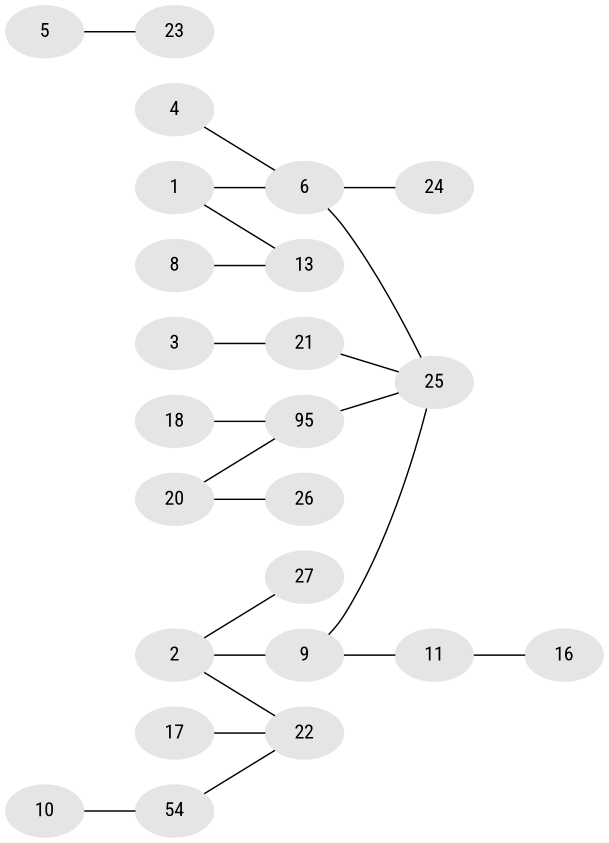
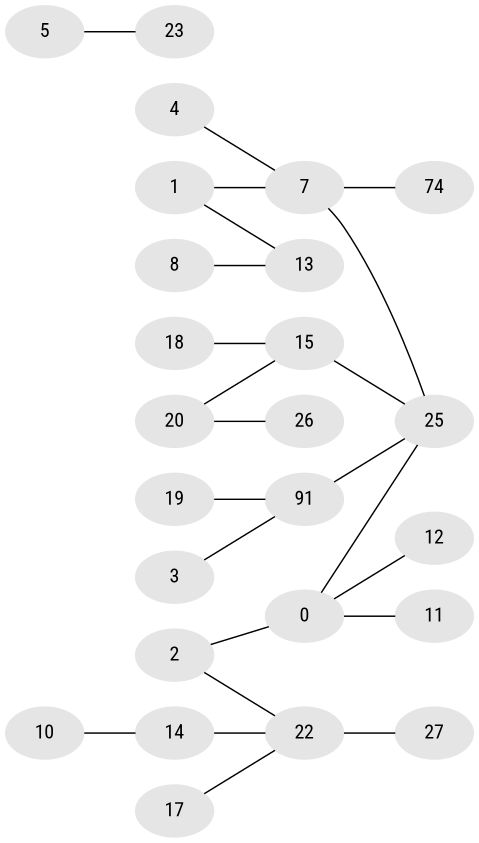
node "6": label "6" -> "7"
node "24": label "24" -> "74"
node "21": label "21" -> "91"
node "95": label "95" -> "15"
node "19": added
node "12": added
edge "27" -- "2": now "27" -- "22"
node "9": label "9" -> "0"
node "16": removed
node "54": label "54" -> "14"
